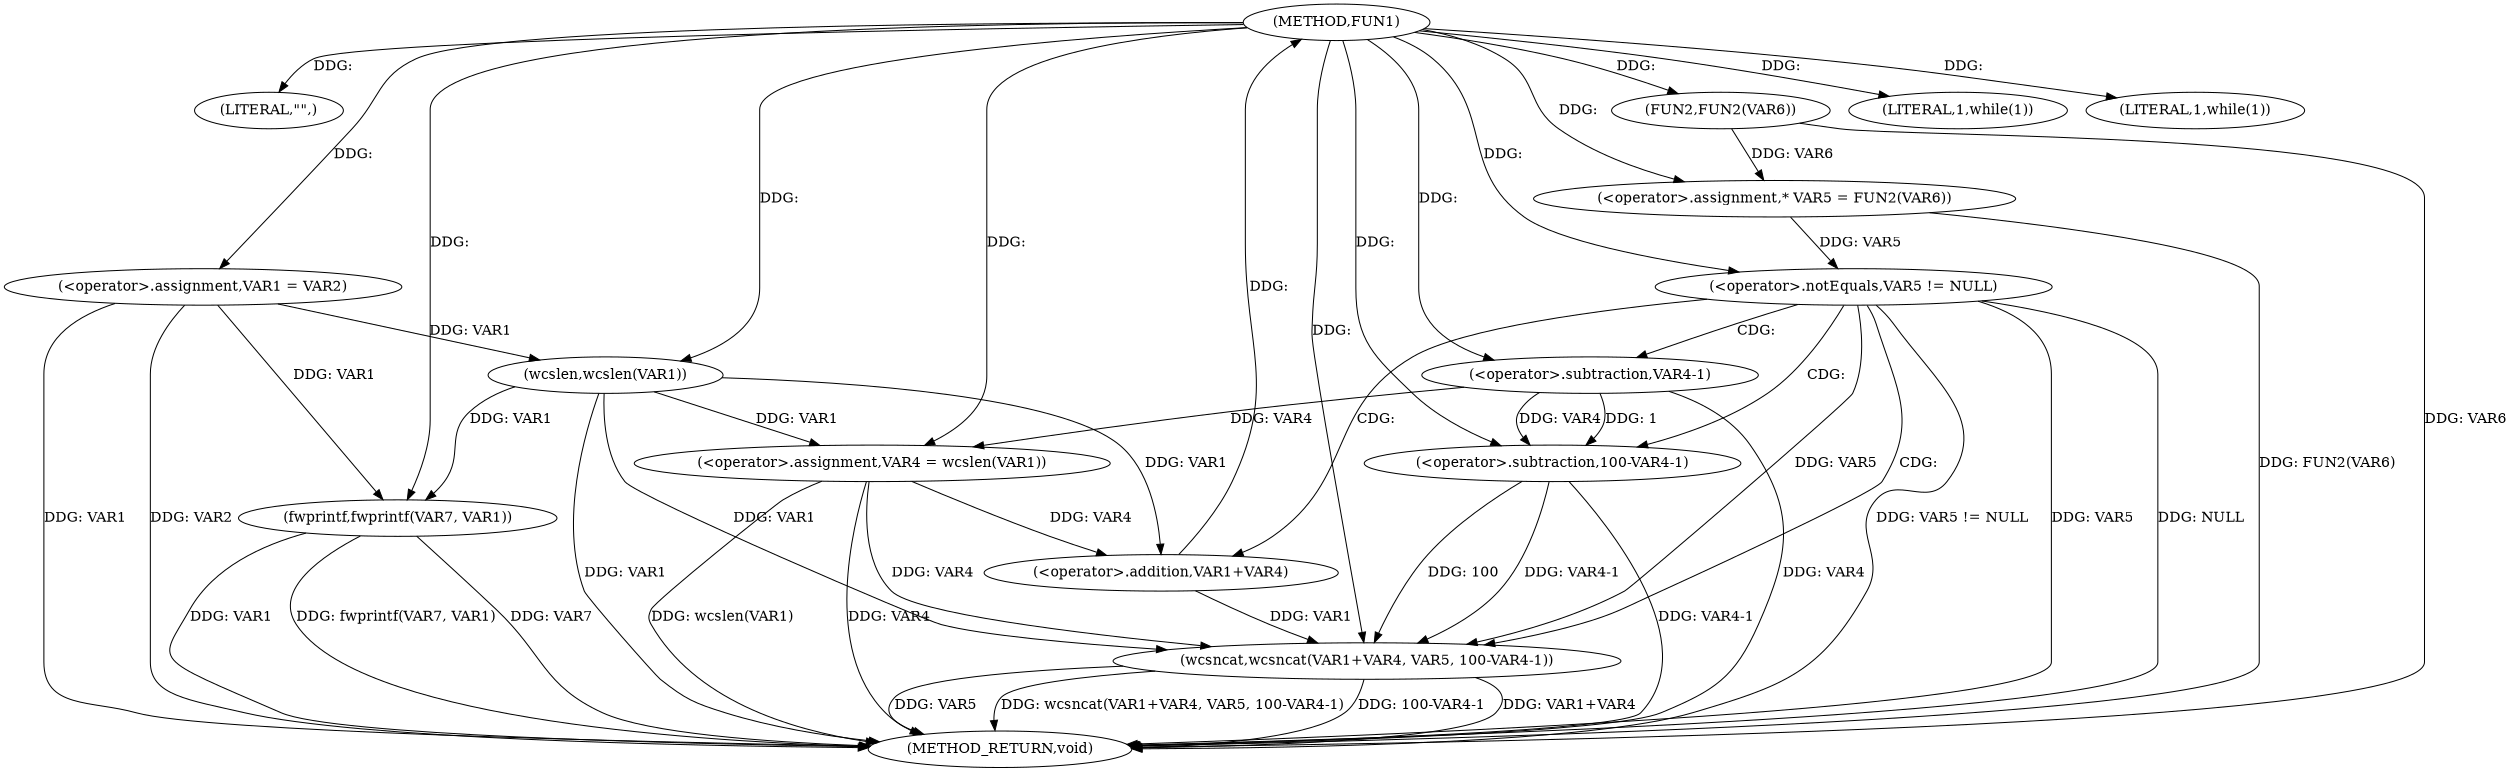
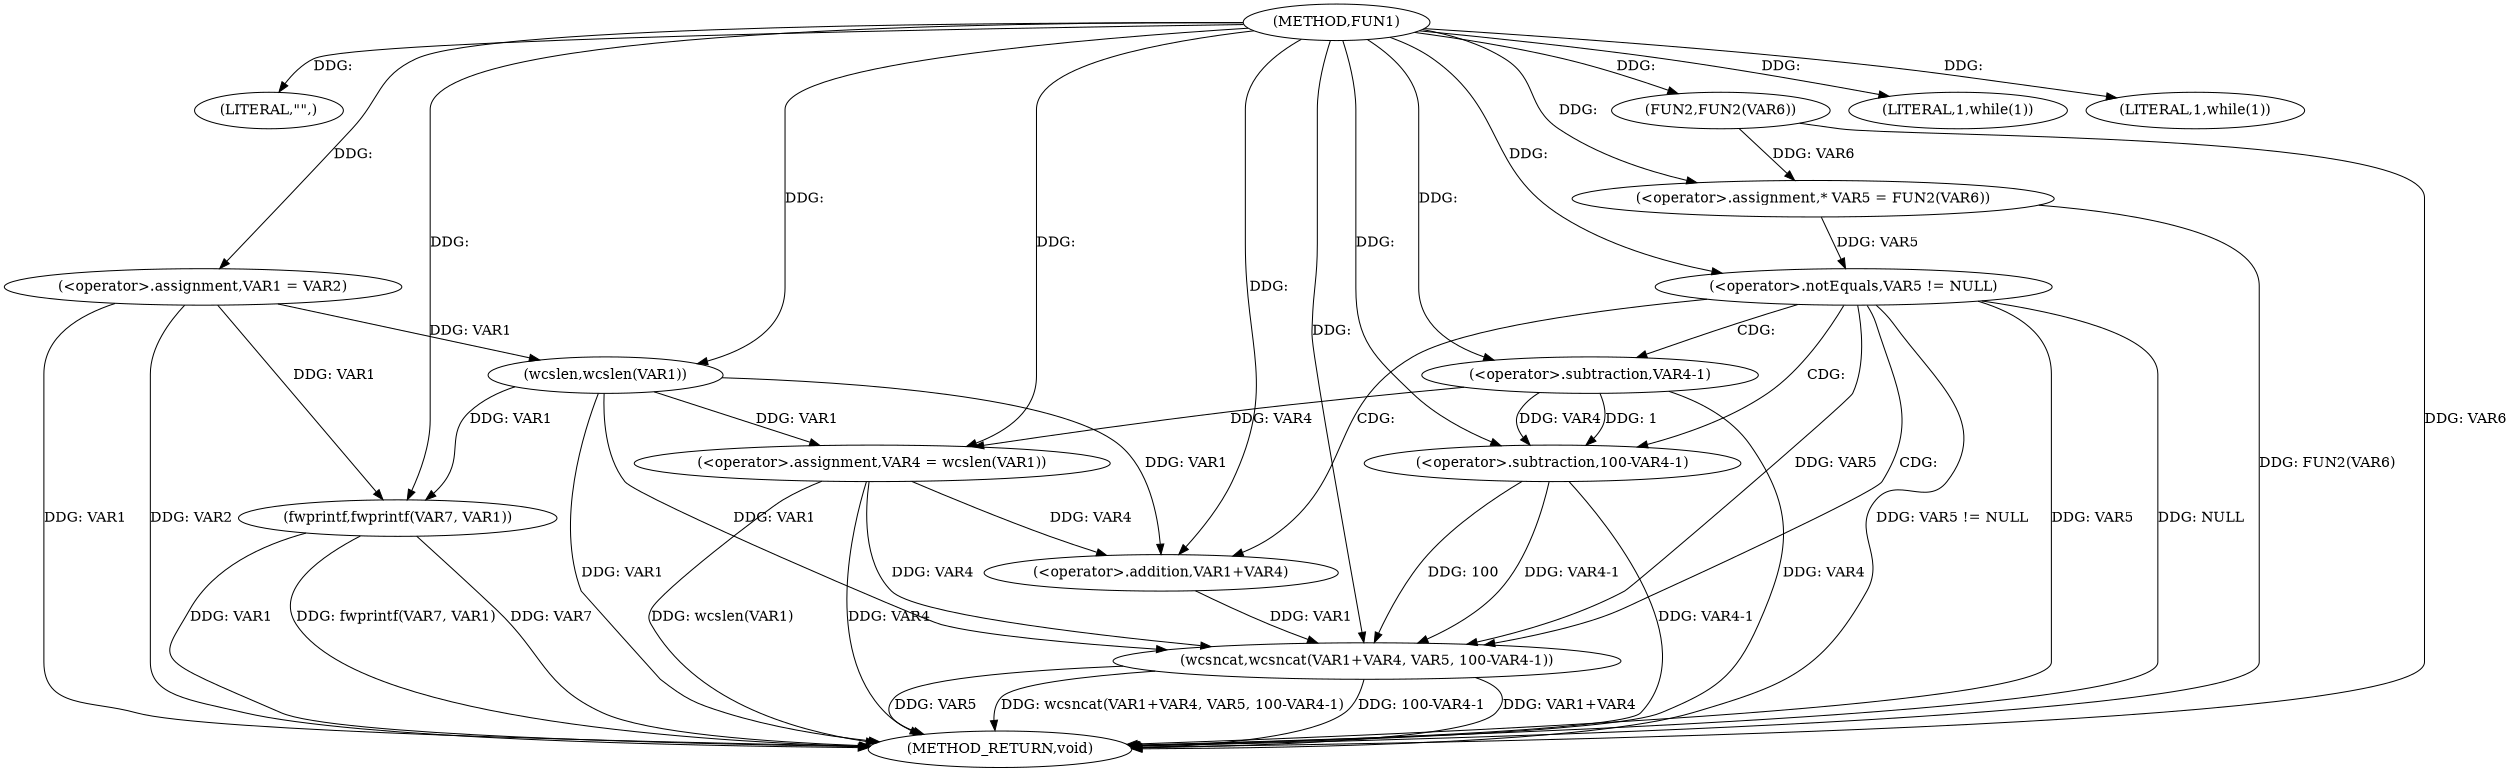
edge "(<operator>.addition,VAR1+VAR4)" -> "(METHOD,FUN1)": reversed
